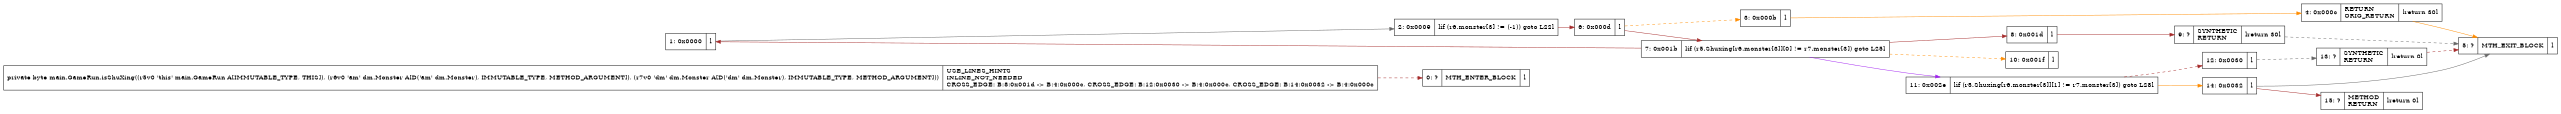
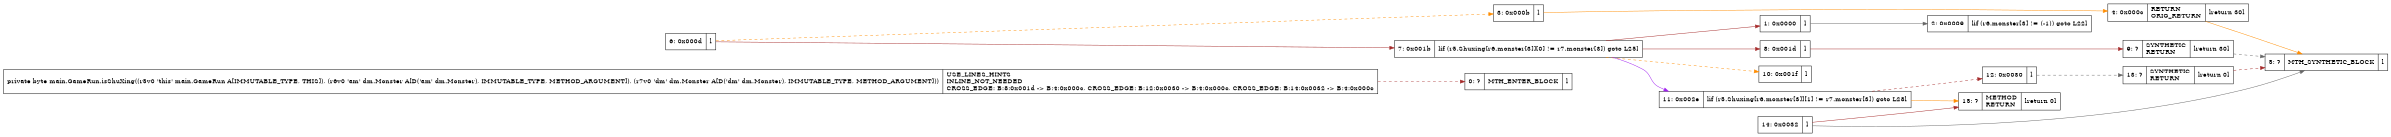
edge "2: 0x0009" -> "6: 0x000d": removed
node "5: ?": text "MTH_EXIT_BLOCK" -> "MTH_SYNTHETIC_BLOCK"
edge "11: 0x002e" -> "14: 0x0032": now "11: 0x002e" -> "15: ?"
